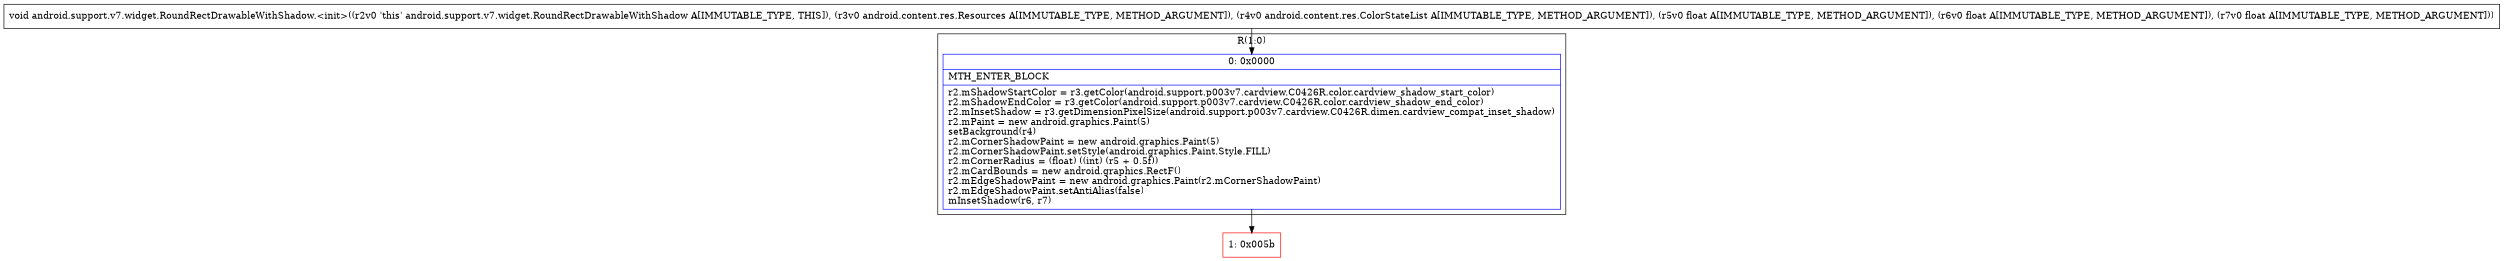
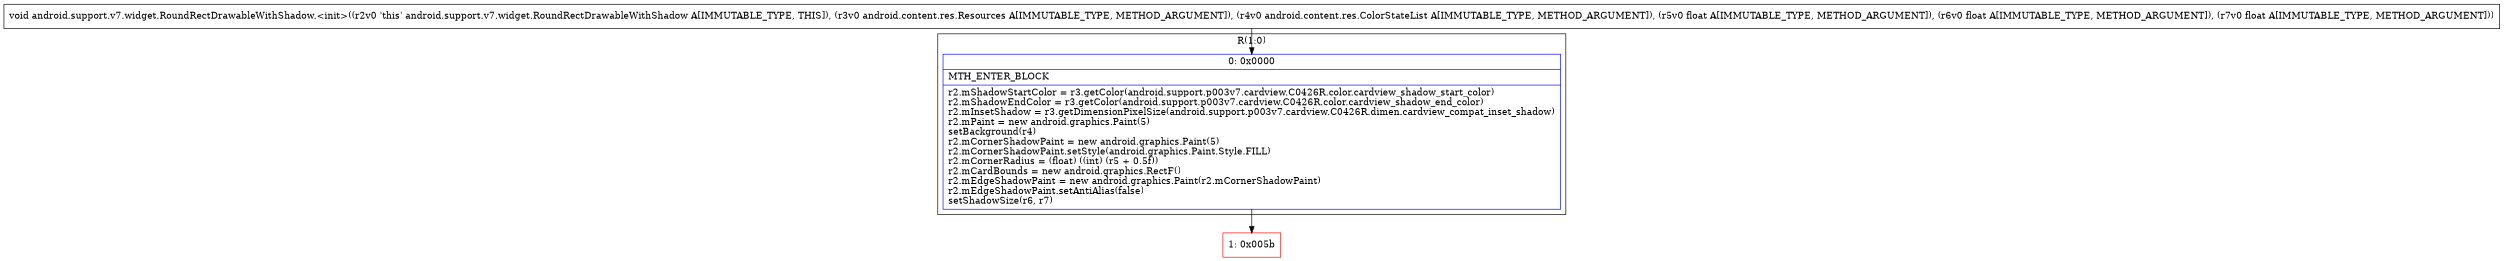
node "0: 0x0000": text "mInsetShadow(r6, r7)" -> "setShadowSize(r6, r7)"
